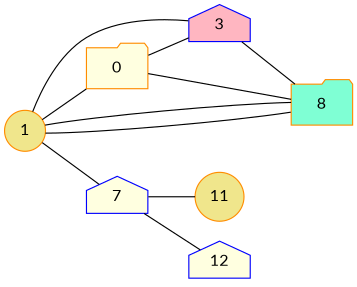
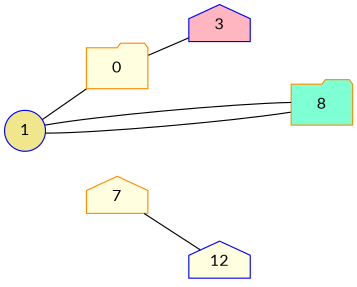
edge "3" -- "1": removed
edge "3" -- "8": removed
edge "0" -- "8": removed
node "1": color darkorange -> blue
edge "1" -- "7": removed
node "7": color blue -> darkorange
node "11": removed
